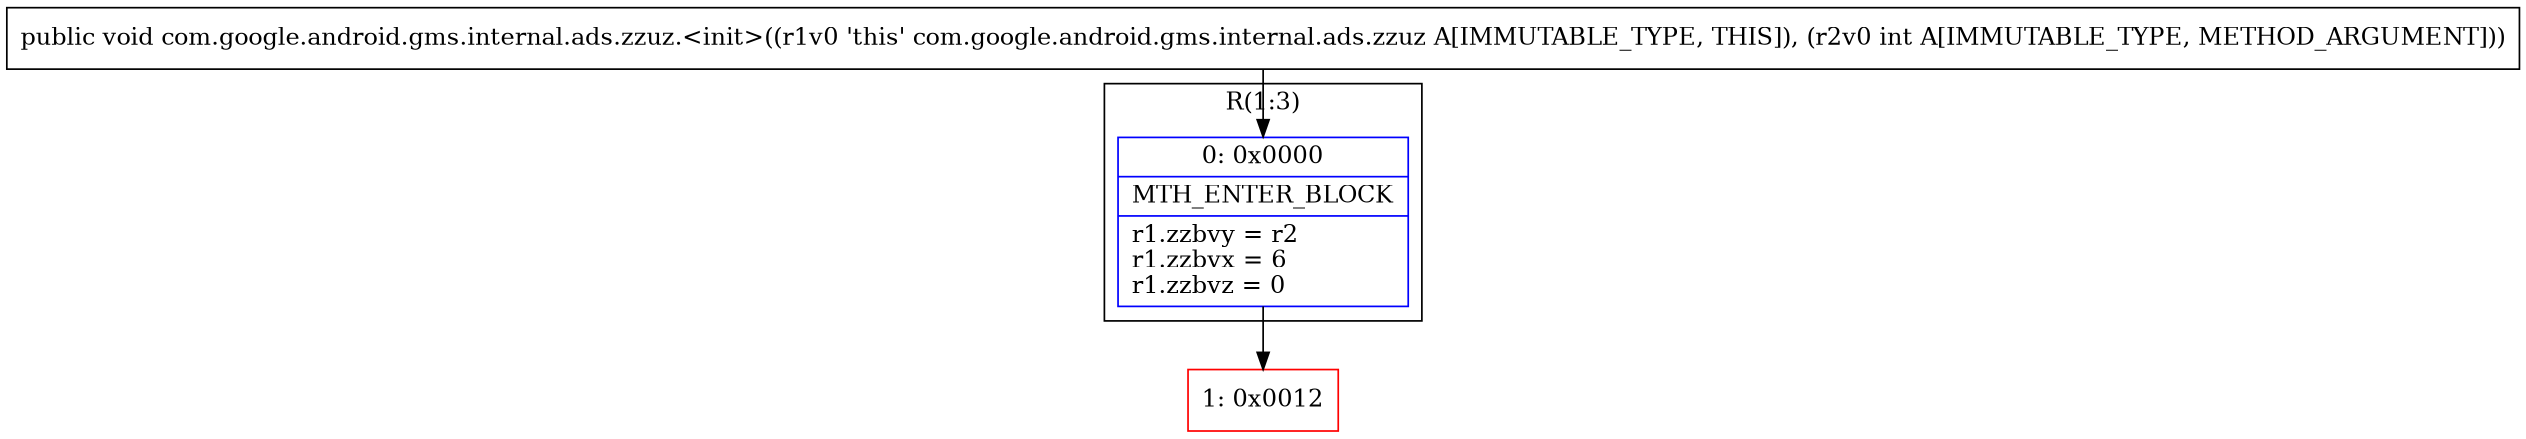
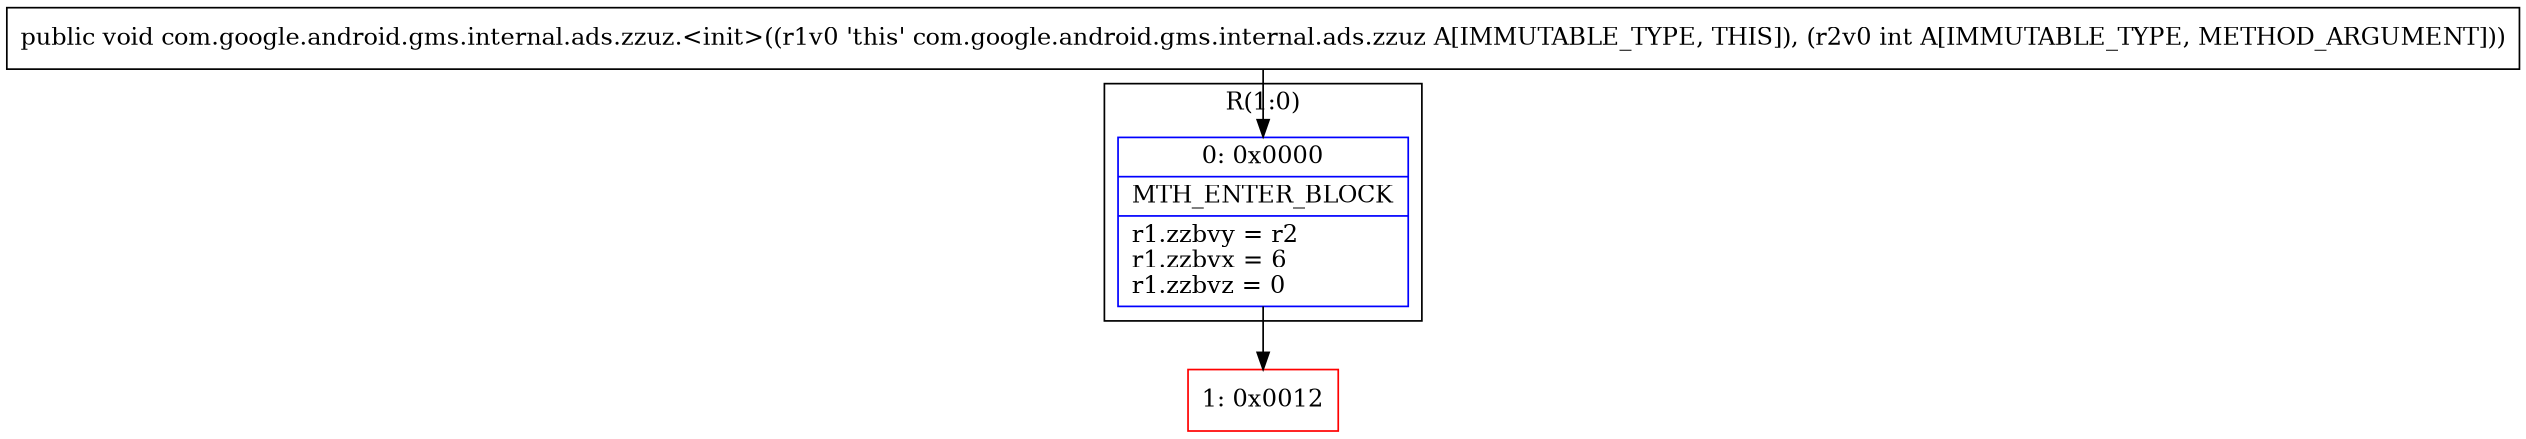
cluster "R(1:3)": label "R(1:3)" -> "R(1:0)"
